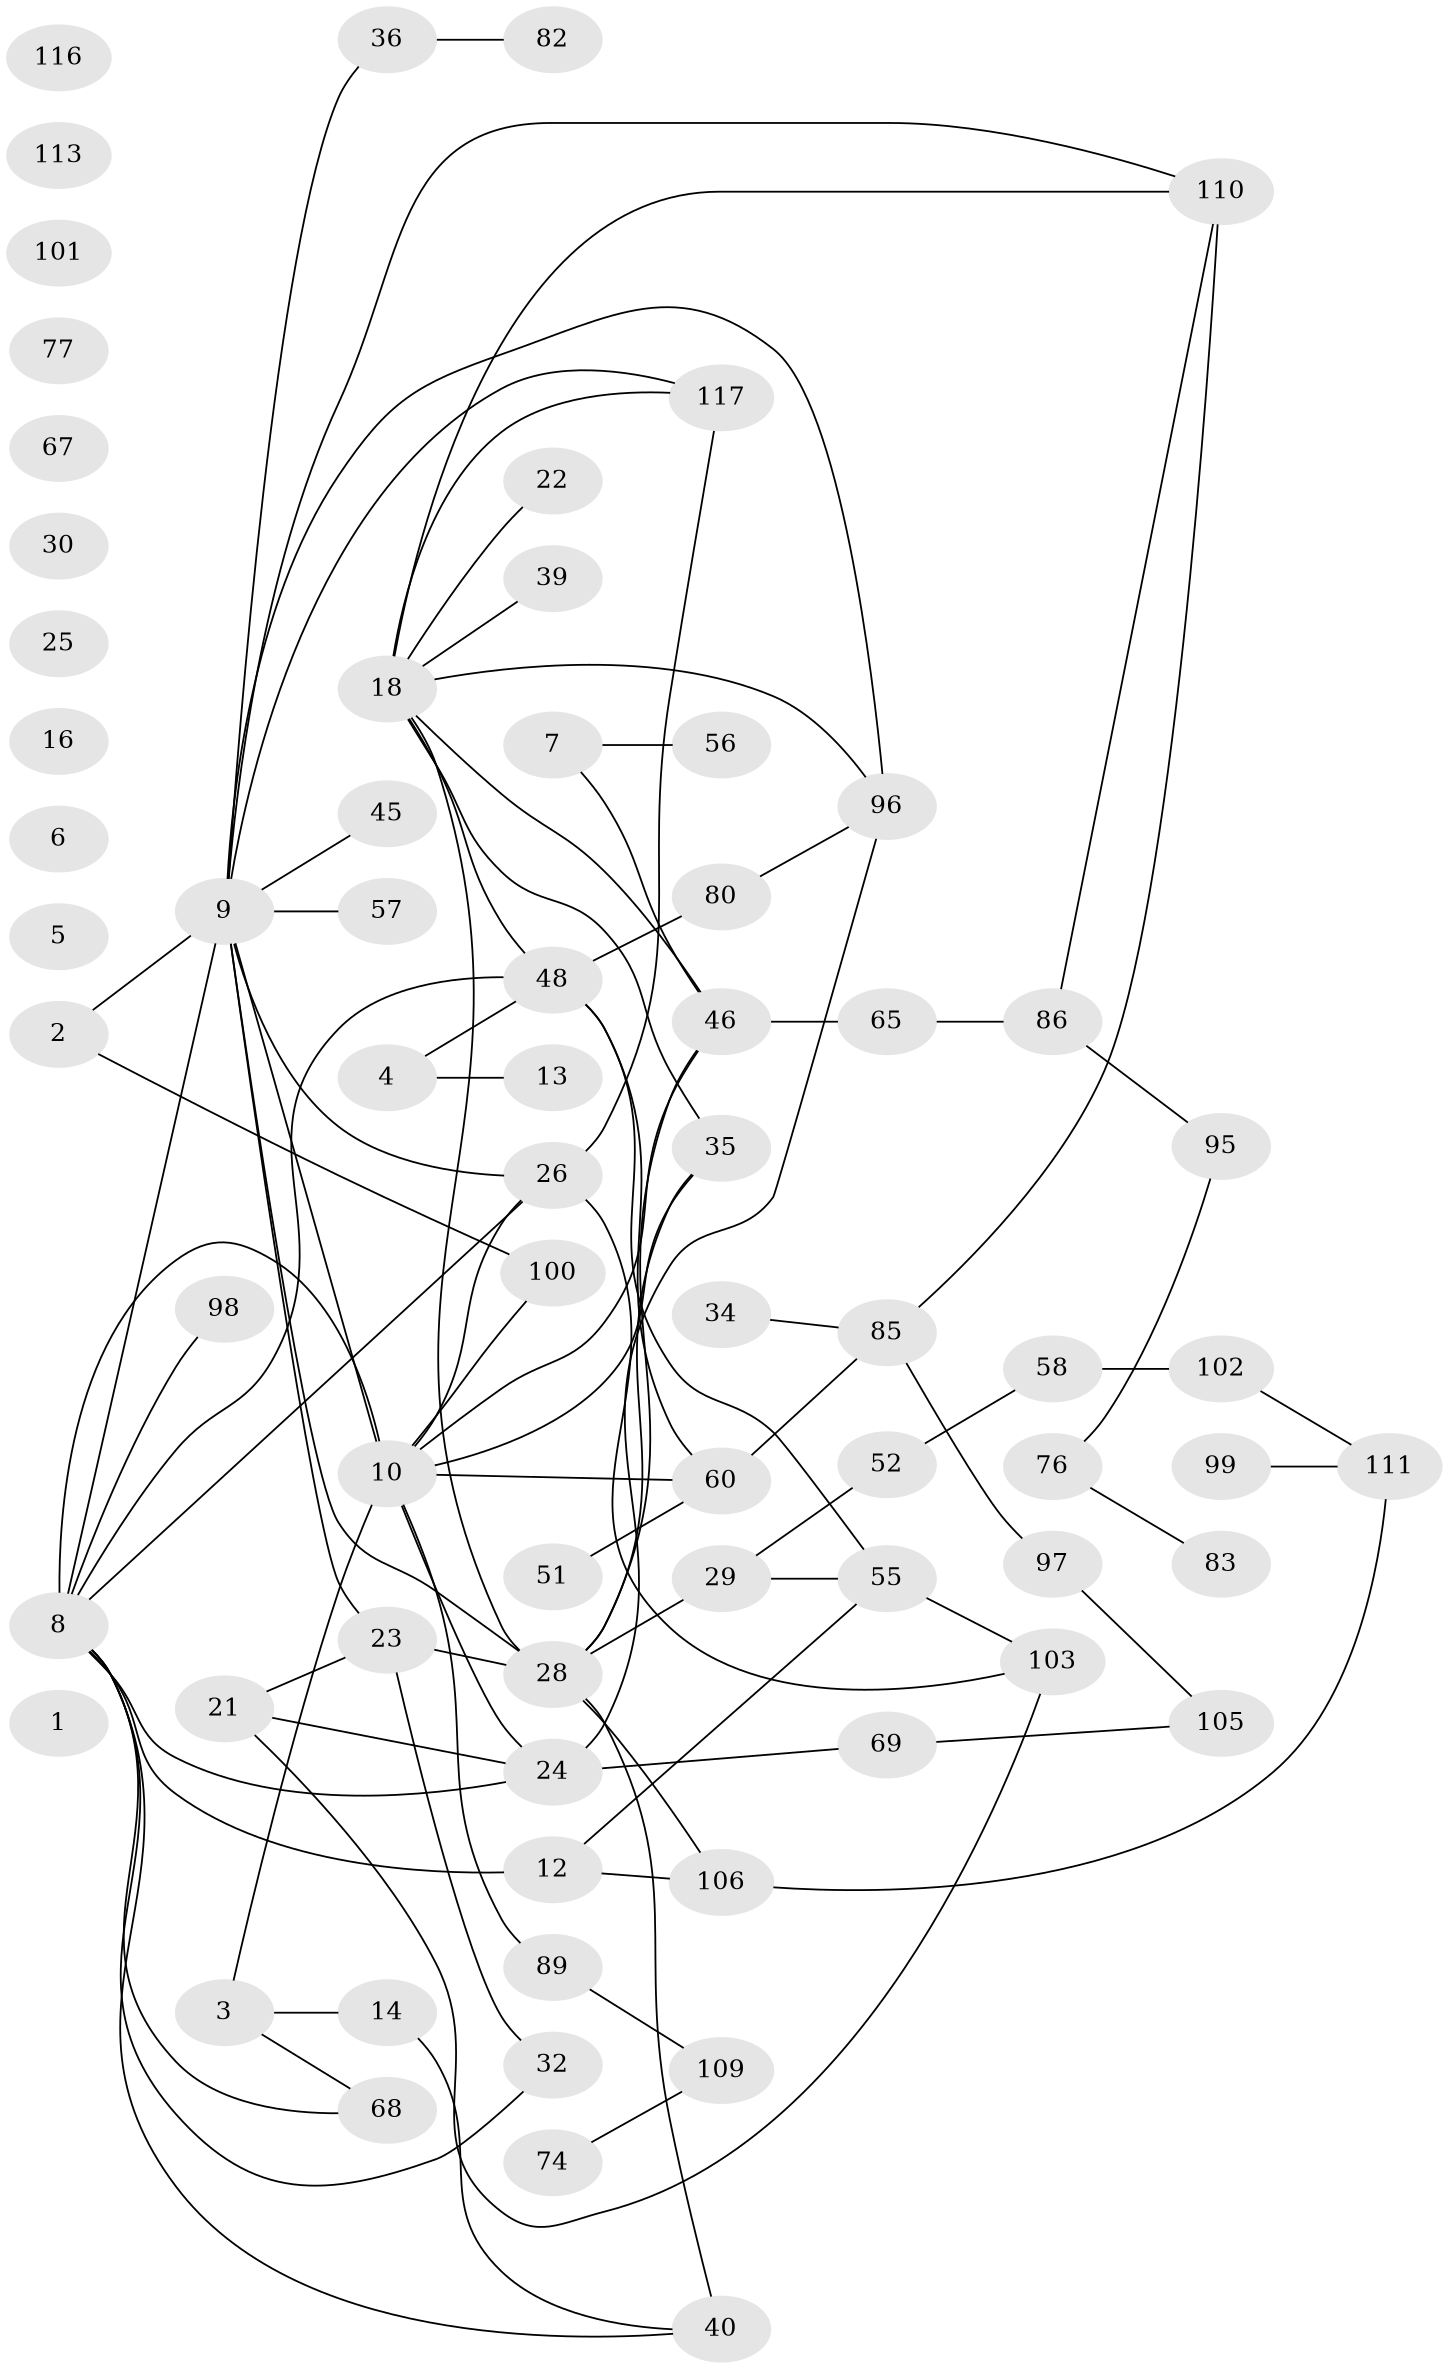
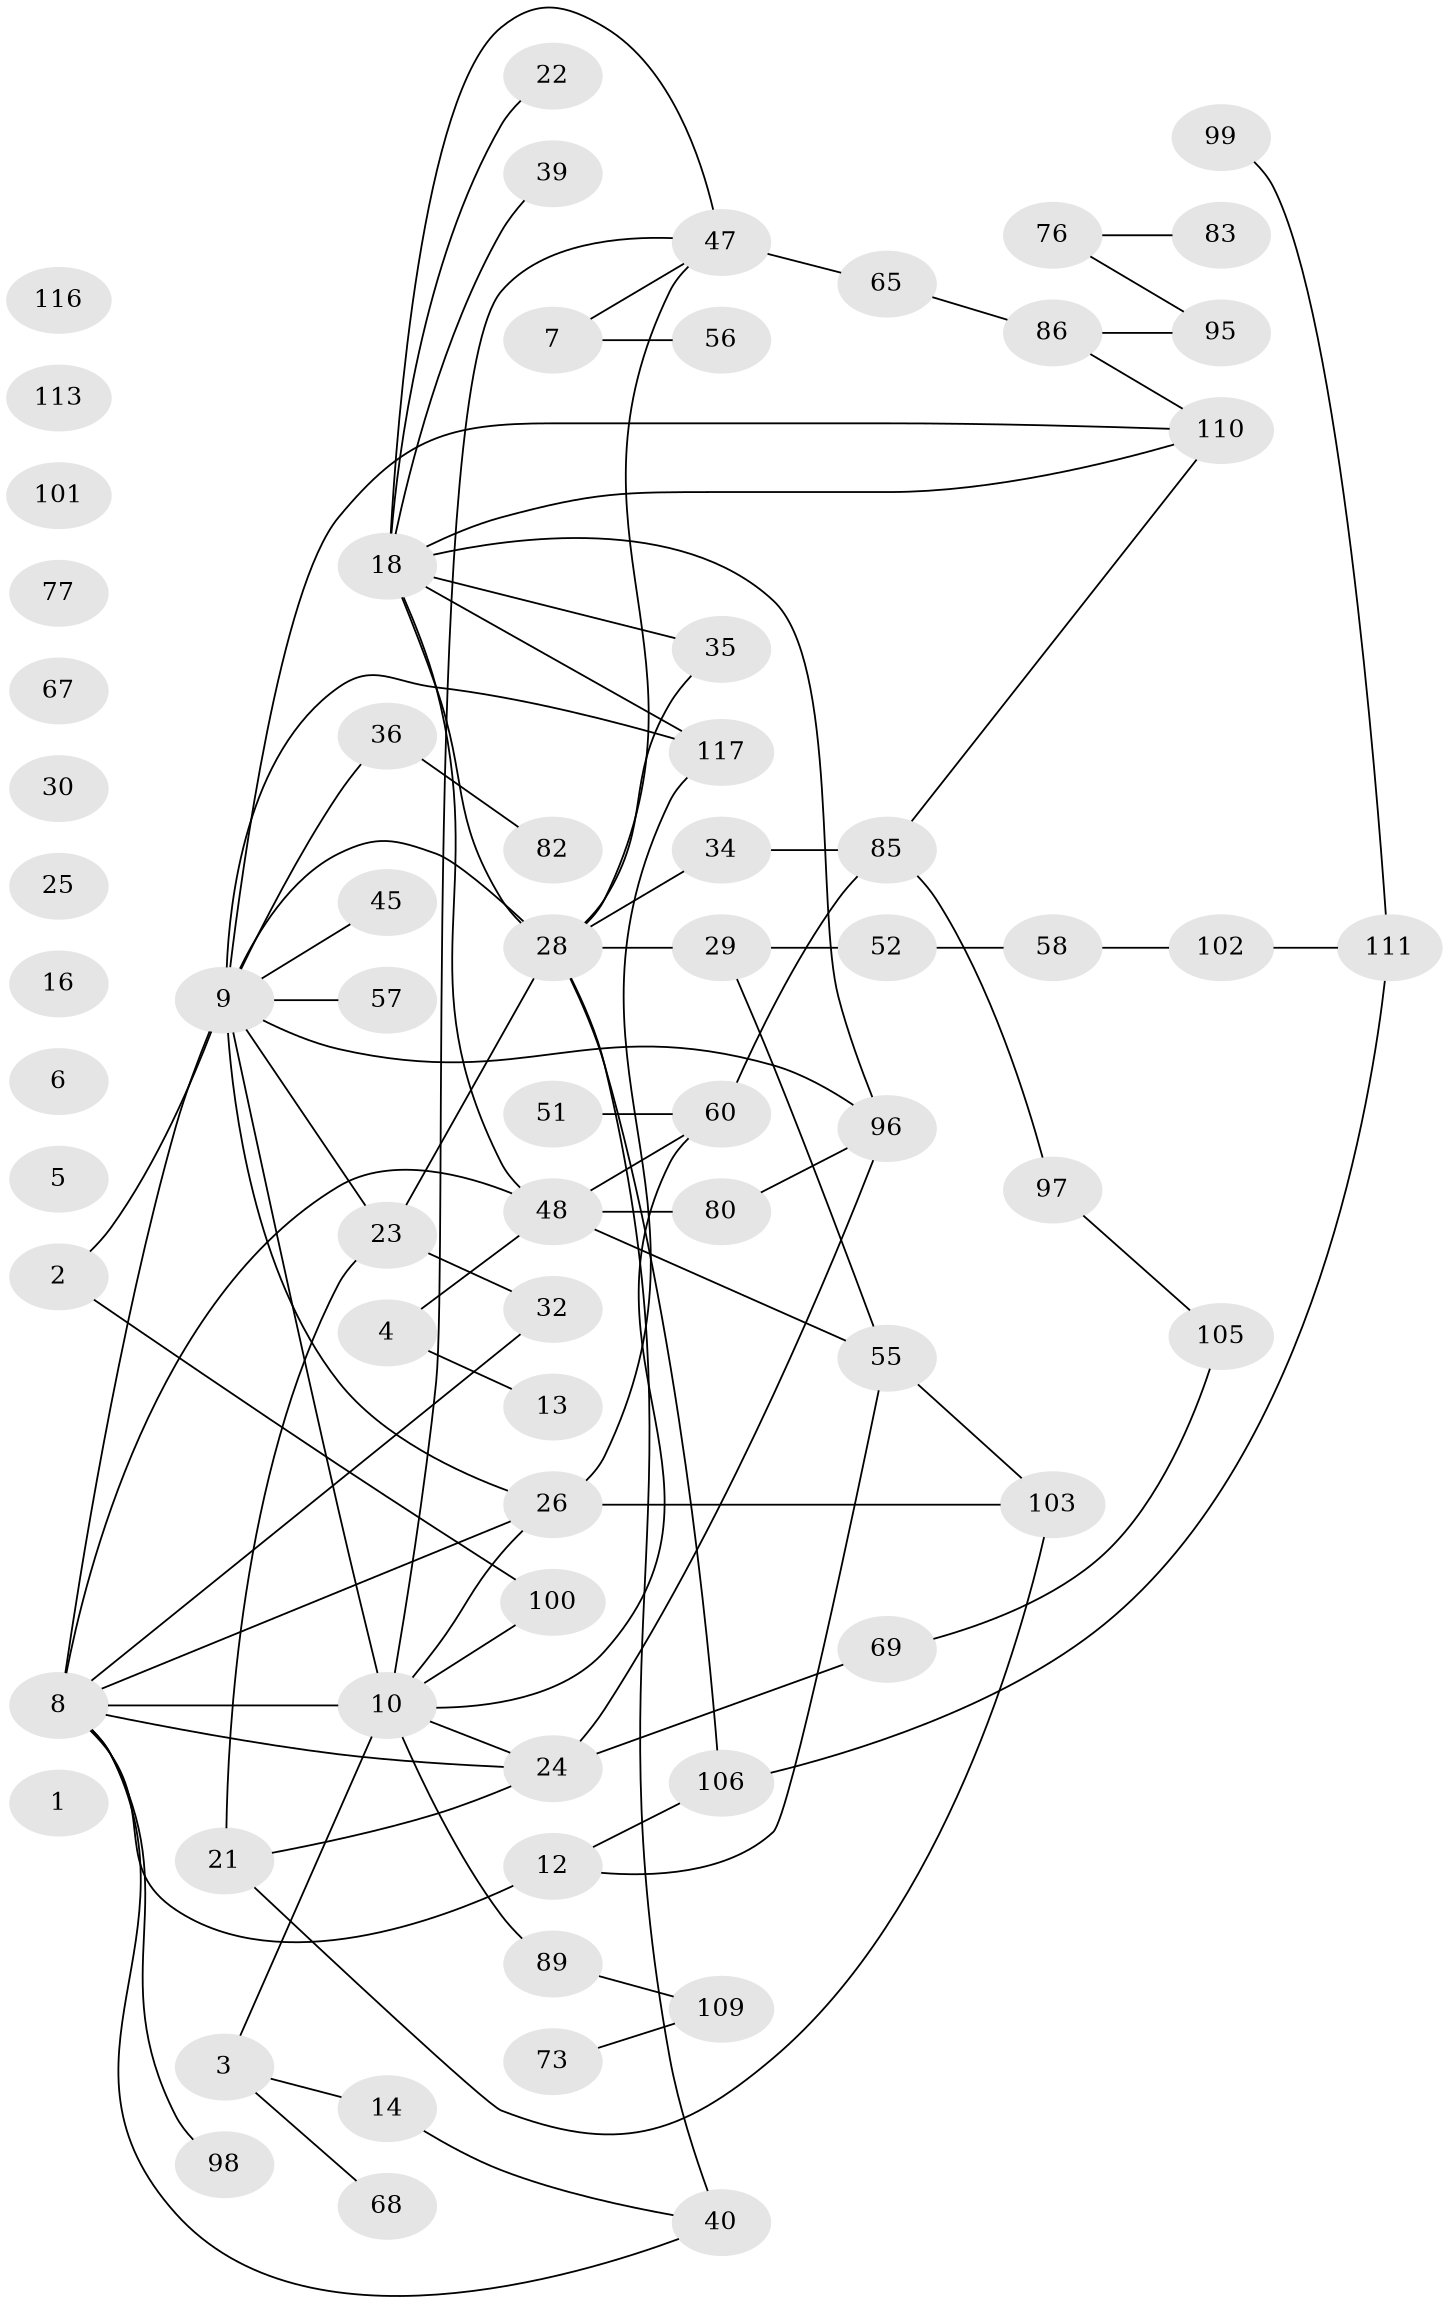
edge "34" -- "28": added
node "46": label "46" -> "47"
edge "35" -- "10": removed
edge "8" -- "68": removed
node "74": label "74" -> "73"
